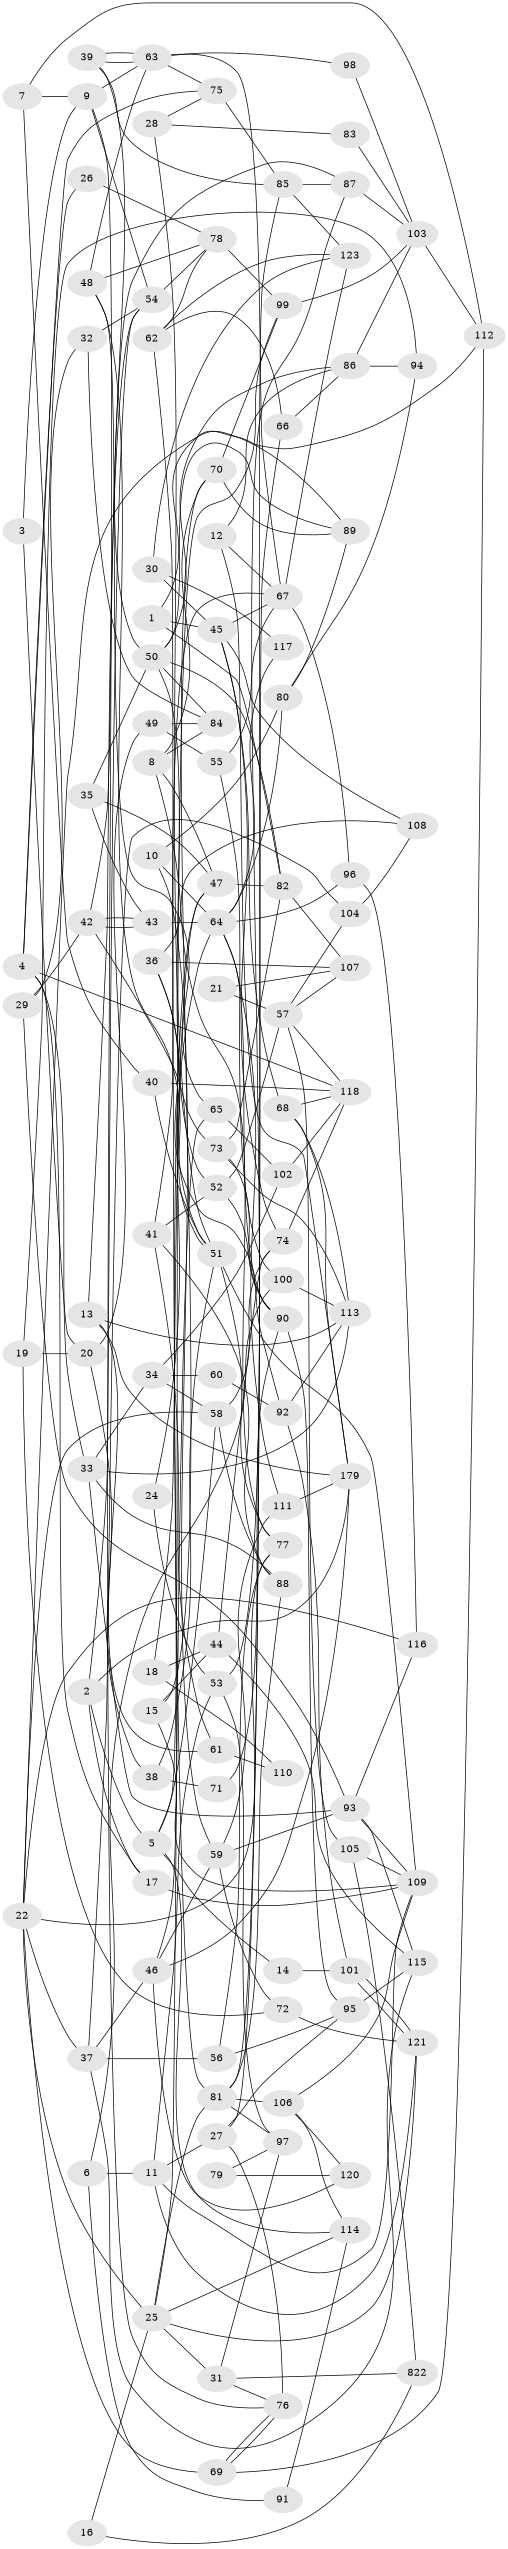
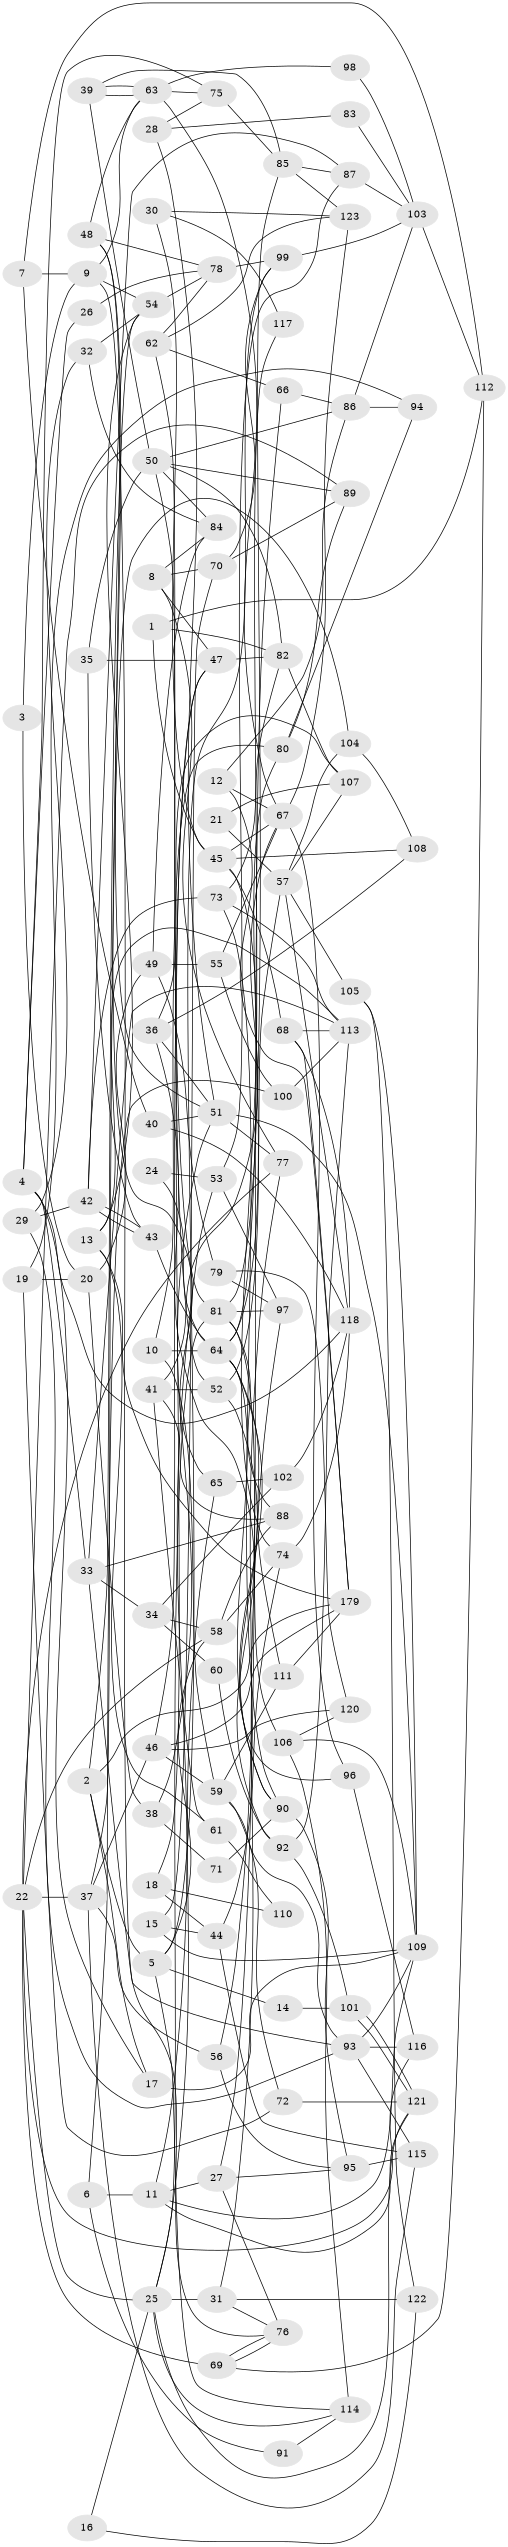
edge "49" -- "79": added
node "822": label "822" -> "122"
